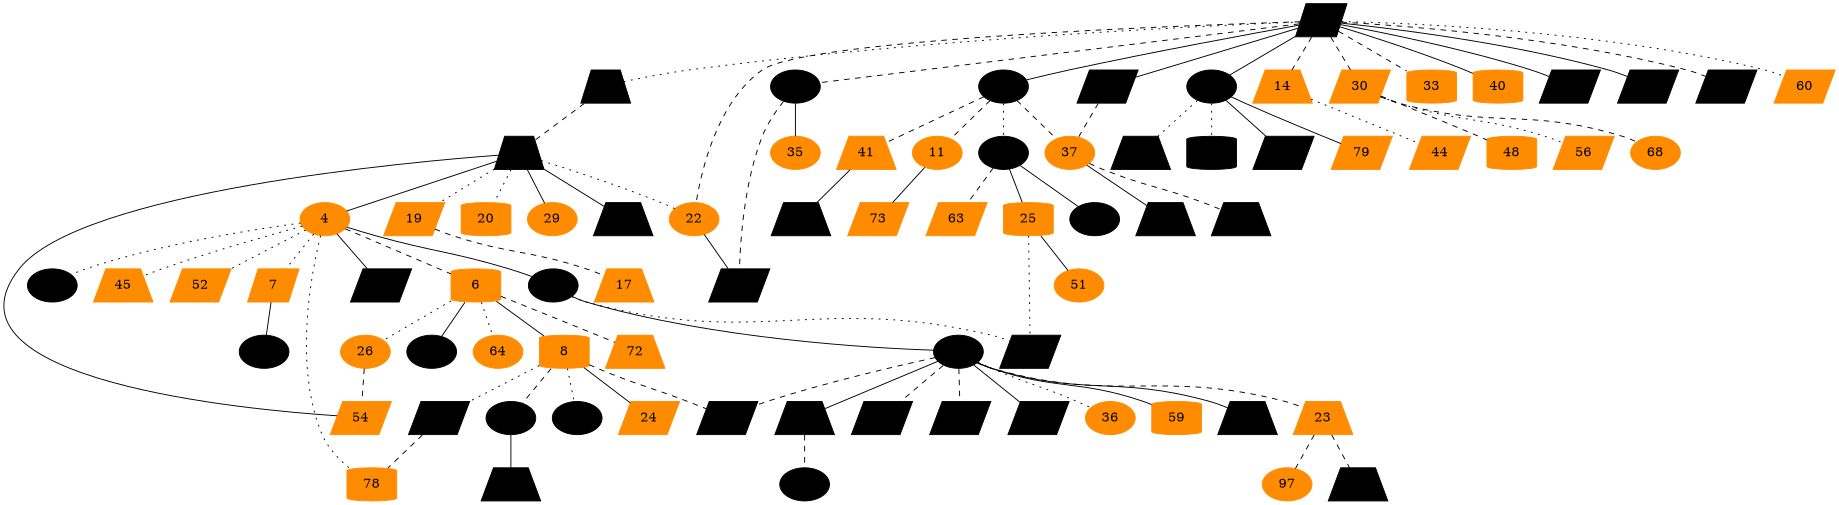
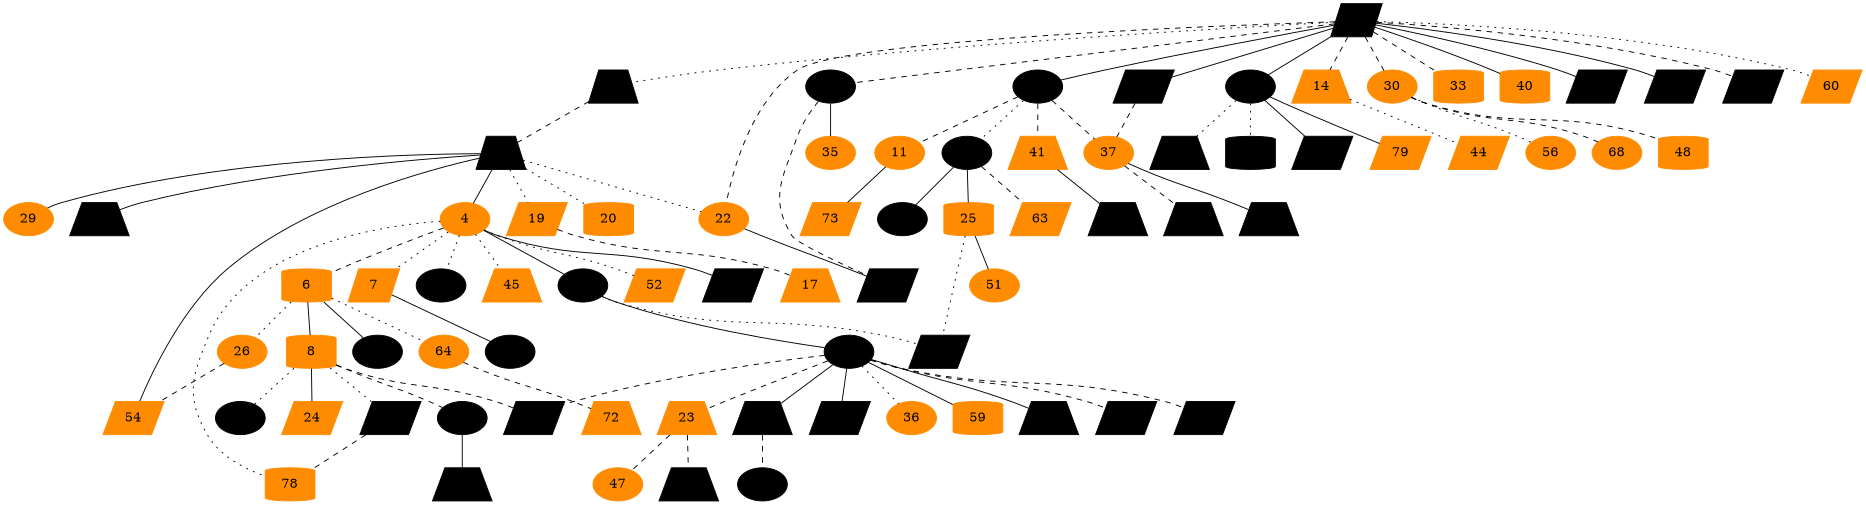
node "30": shape parallelogram -> ellipse
node "56": shape parallelogram -> ellipse
edge "6" -- "72": now "64" -- "72"
node "97": label "97" -> "47"
